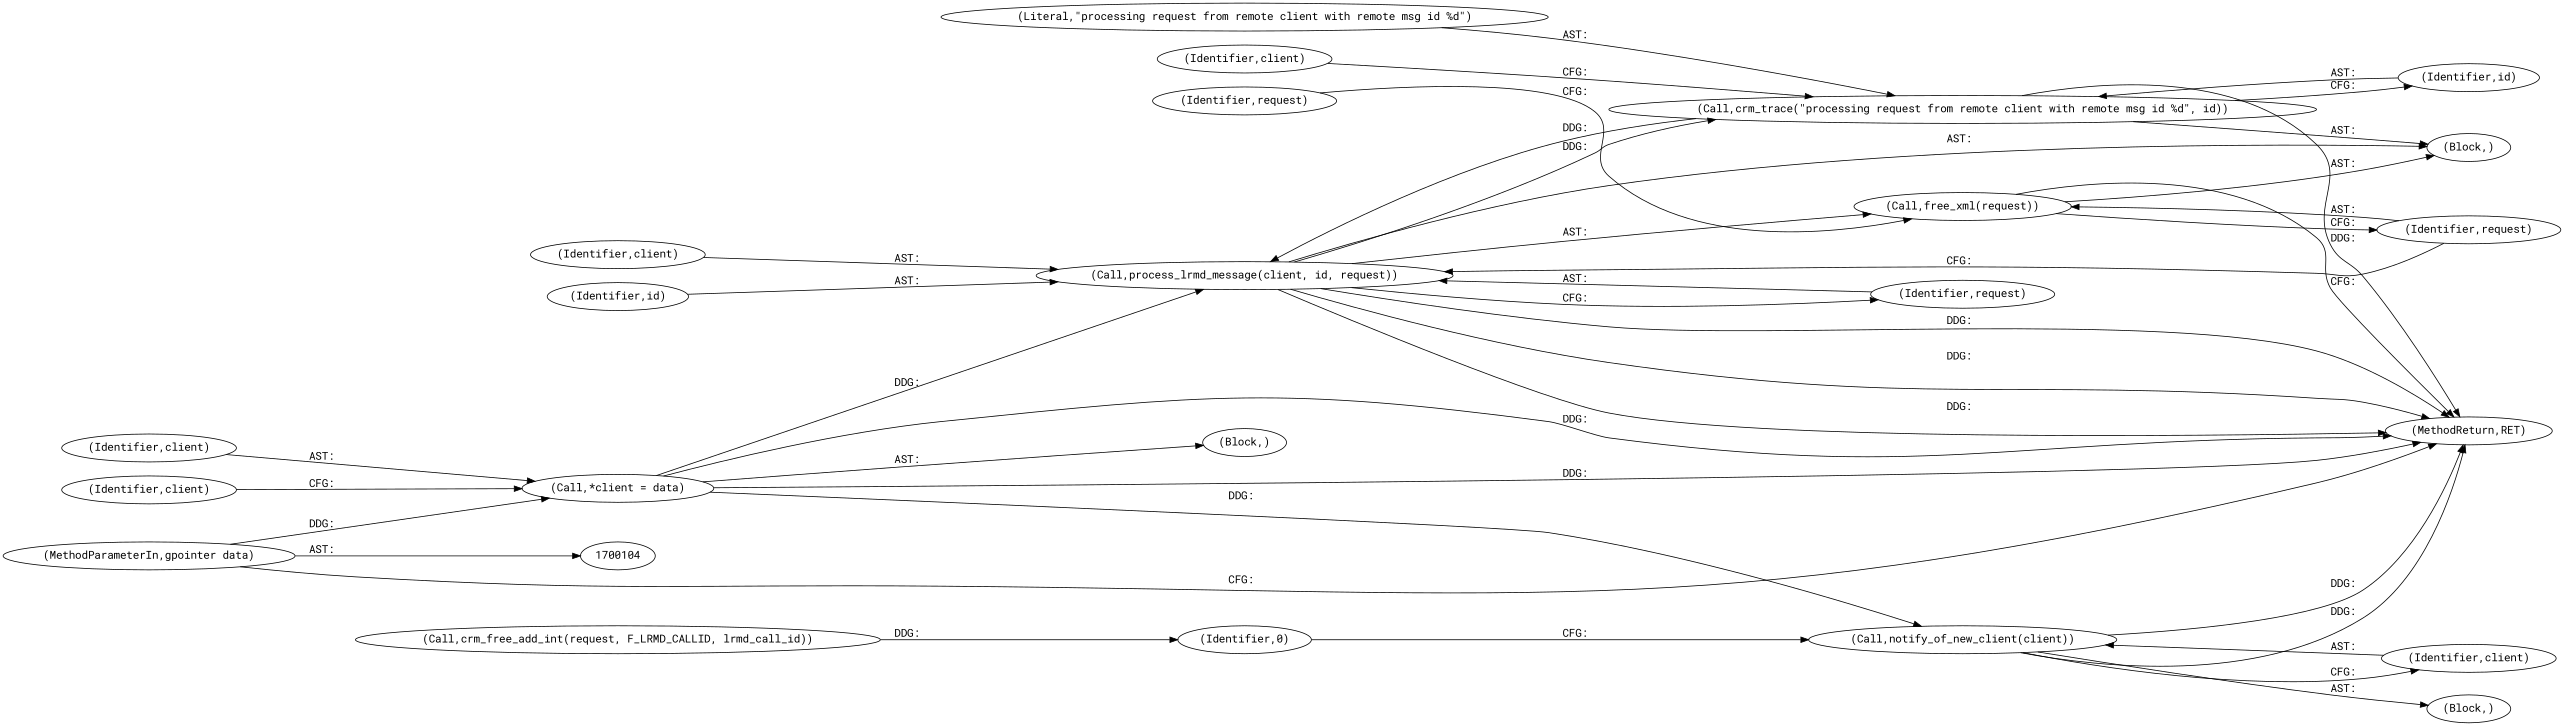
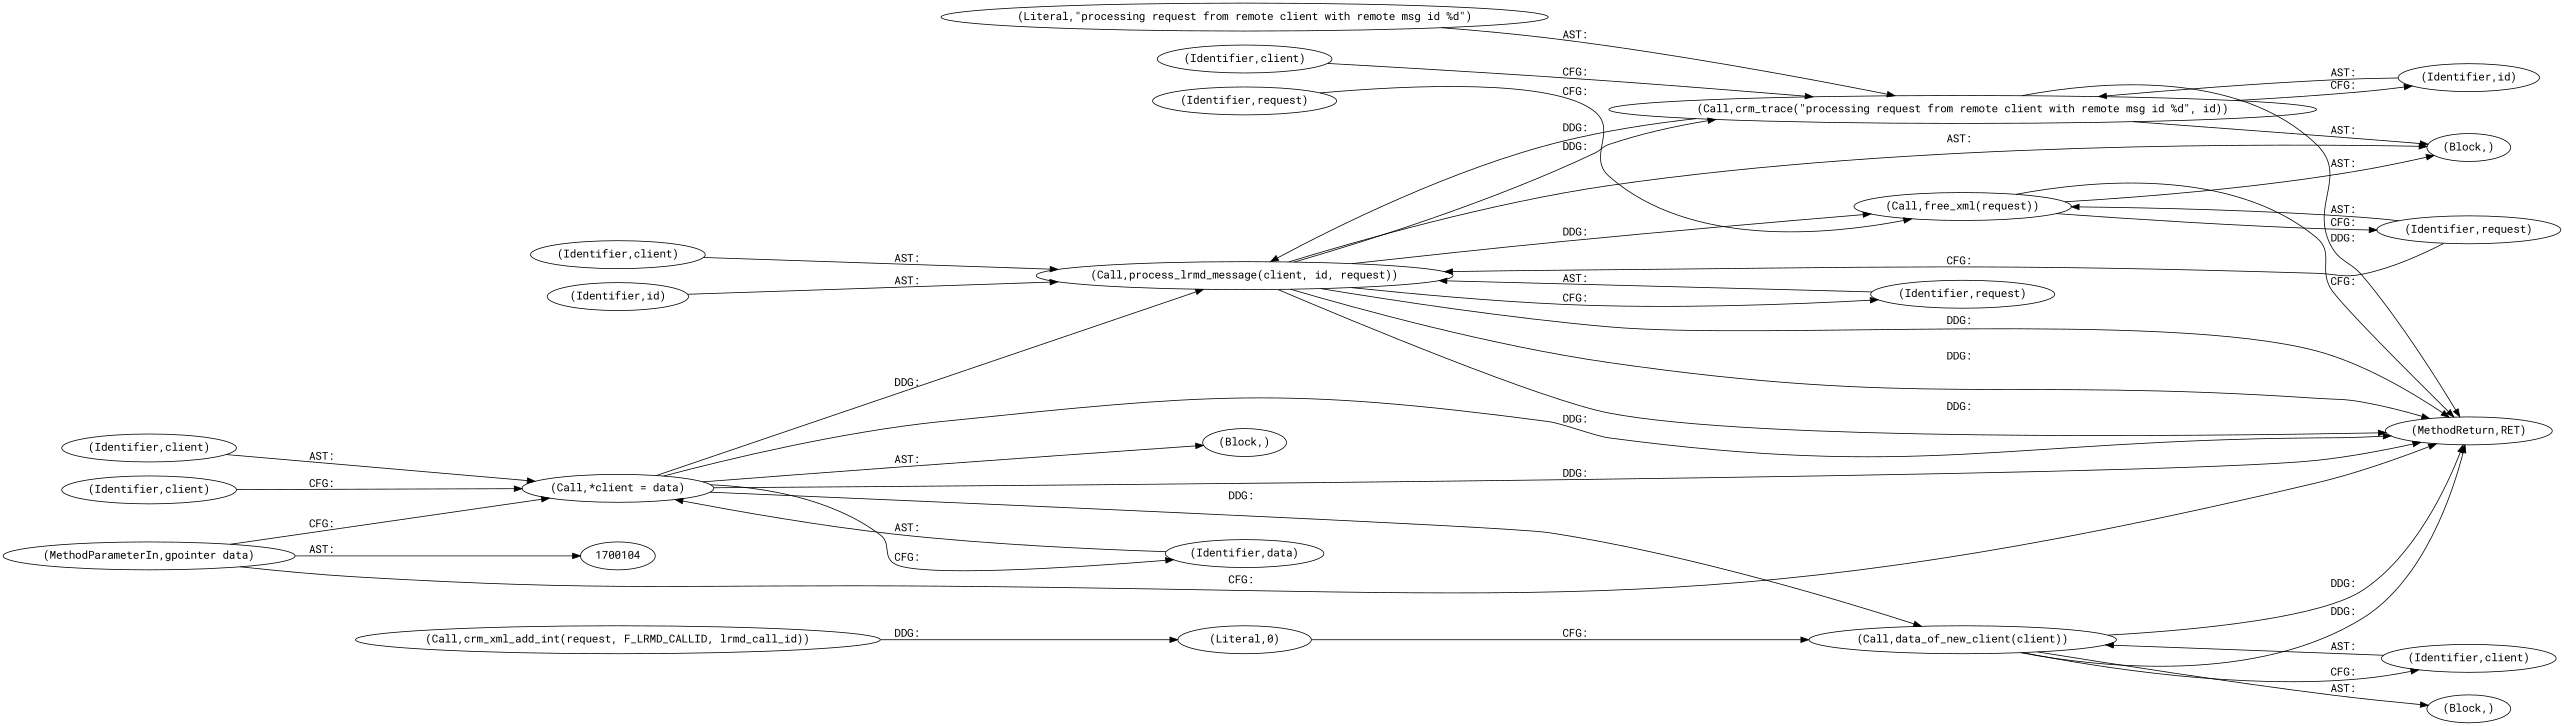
edge "(Call,process_lrmd_message(client, id, request))" -> "(Call,free_xml(request))": label "AST: " -> "DDG: "
edge "(MethodParameterIn,gpointer data)" -> "(Call,*client = data)": label "DDG: " -> "CFG: "
node "(Identifier,data)": added
node "(Call,crm_free_add_int(request, F_LRMD_CALLID, lrmd_call_id))": label "(Call,crm_free_add_int(request, F_LRMD_CALLID, lrmd_call_id))" -> "(Call,crm_xml_add_int(request, F_LRMD_CALLID, lrmd_call_id))"
node "(Identifier,0)": label "(Identifier,0)" -> "(Literal,0)"
node "(Call,notify_of_new_client(client))": label "(Call,notify_of_new_client(client))" -> "(Call,data_of_new_client(client))"
